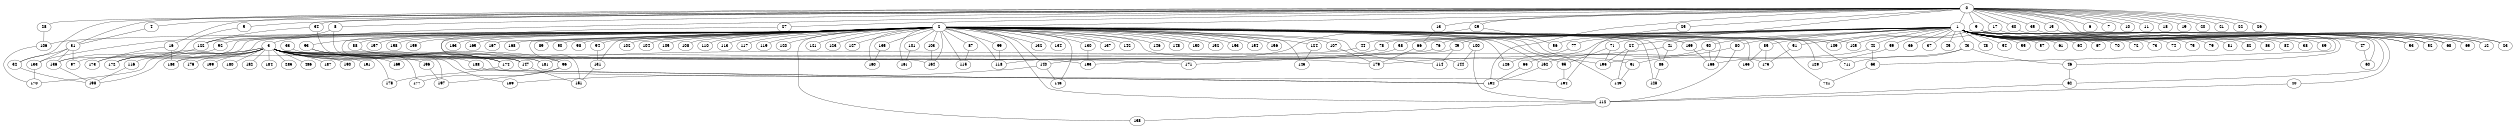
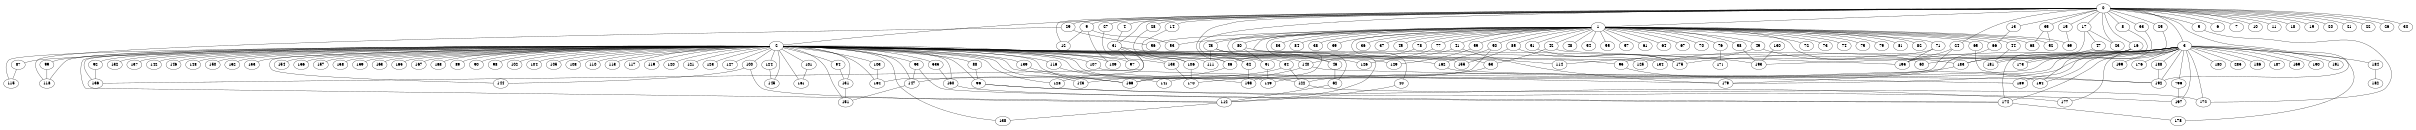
edge "0" -- "33": added
node "14": added
edge "2" -- "130": now "2" -- "193"
edge "8" -- "122": now "183" -- "122"
edge "1" -- "47": now "17" -- "47"
edge "30" -- "52": now "35" -- "52"
node "135": label "135" -> "535"
edge "3" -- "182": now "184" -- "182"
edge "16" -- "134": added
edge "3" -- "171": removed
node "486": label "486" -> "186"
node "196": label "196" -> "796"
node "711": label "711" -> "111"
edge "136" -- "198": removed
node "741": label "741" -> "141"
edge "160" -- "174": added
